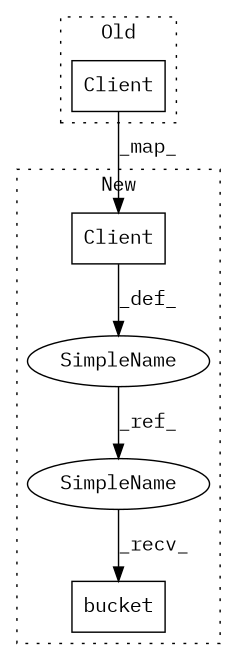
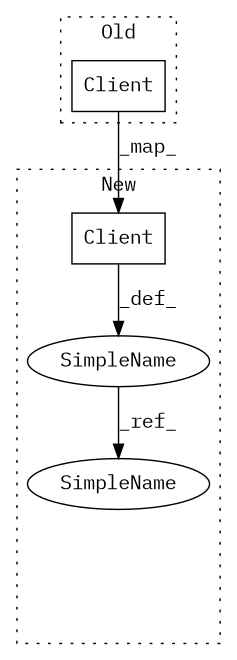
node "bucket": removed
